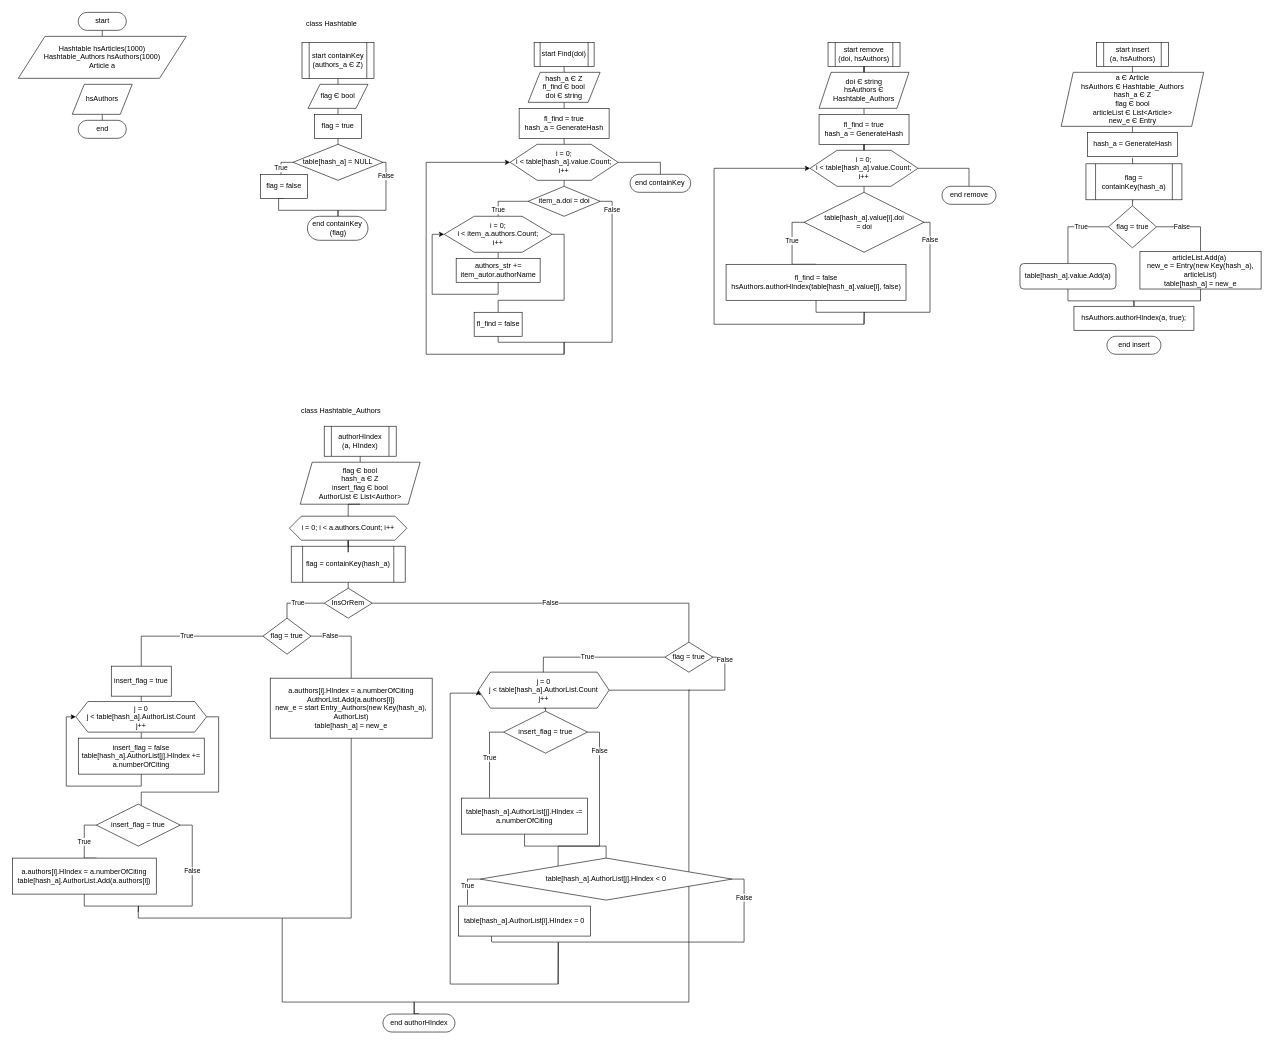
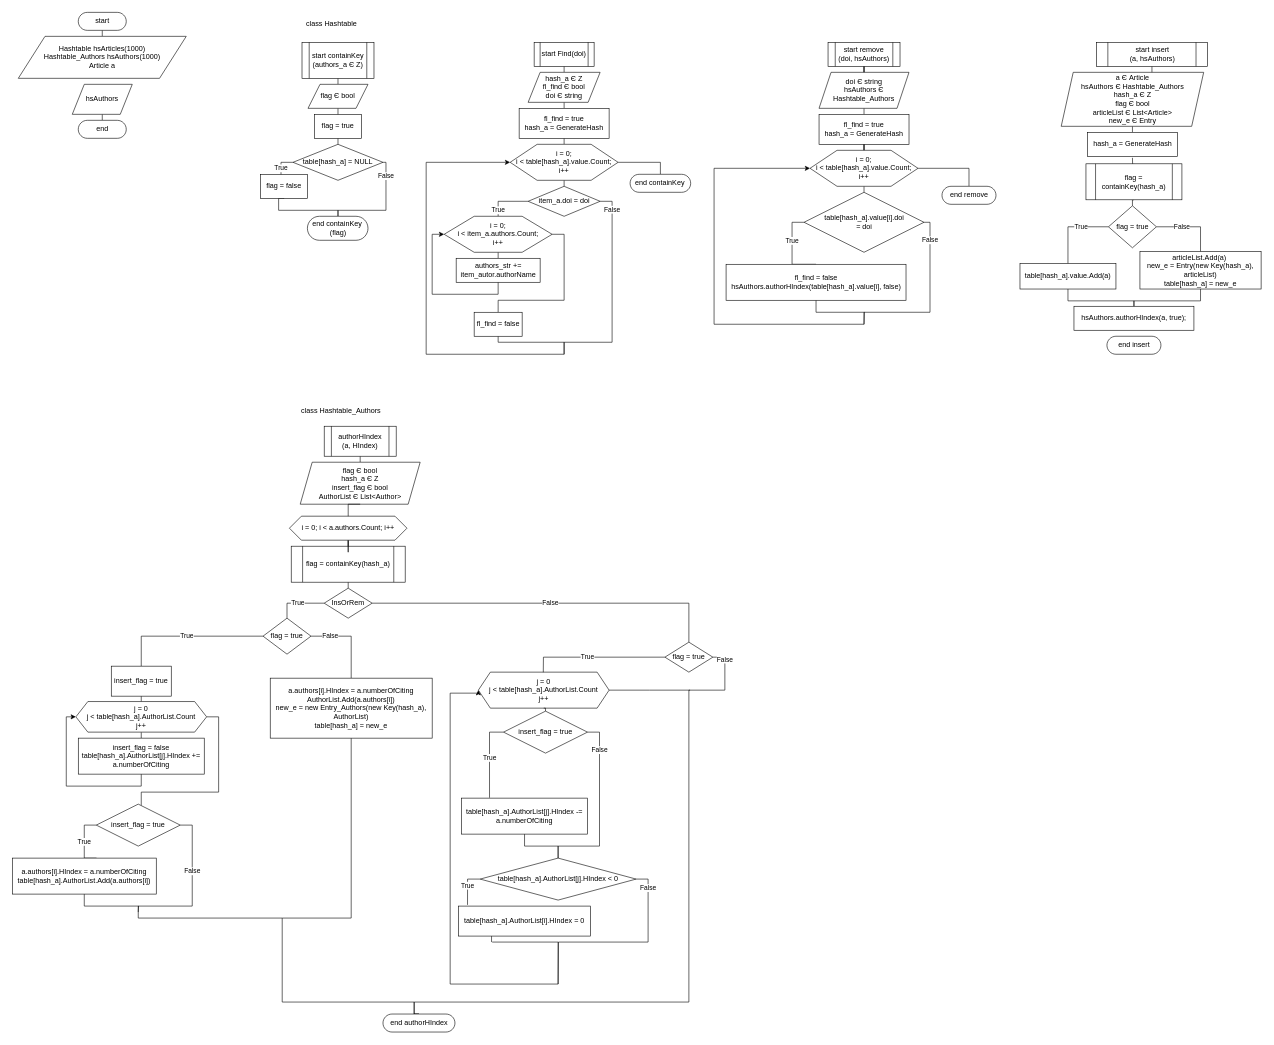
node "start insert (a, hsAuthors)": size 72x24 -> 111x24
node "table[hash_a].value.Add(a)": shape rounded rectangle -> rectangle
node "a.authors[i].HIndex = a.numberOfCiting AuthorList.Add(a.authors[i]) new_e = start Entry_Authors(new Key(hash_a), AuthorList) table[hash_a] = new_e": label "a.authors[i].HIndex = a.numberOfCiting AuthorList.Add(a.authors[i]) new_e = start Entry_Authors(new Key(hash_a), AuthorList) table[hash_a] = new_e" -> "a.authors[i].HIndex = a.numberOfCiting AuthorList.Add(a.authors[i]) new_e = new Entry_Authors(new Key(hash_a), AuthorList) table[hash_a] = new_e"
node "table[hash_a].AuthorList[j].HIndex < 0": size 252x42 -> 156x42
